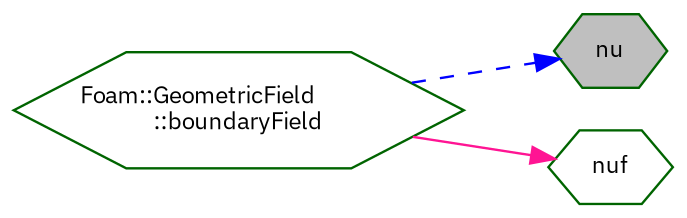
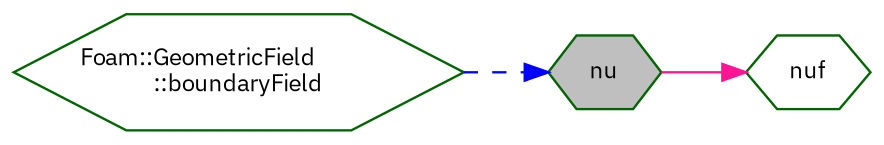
edge "Foam::GeometricField ::boundaryField" -> "nuf": now "nu" -> "nuf"
